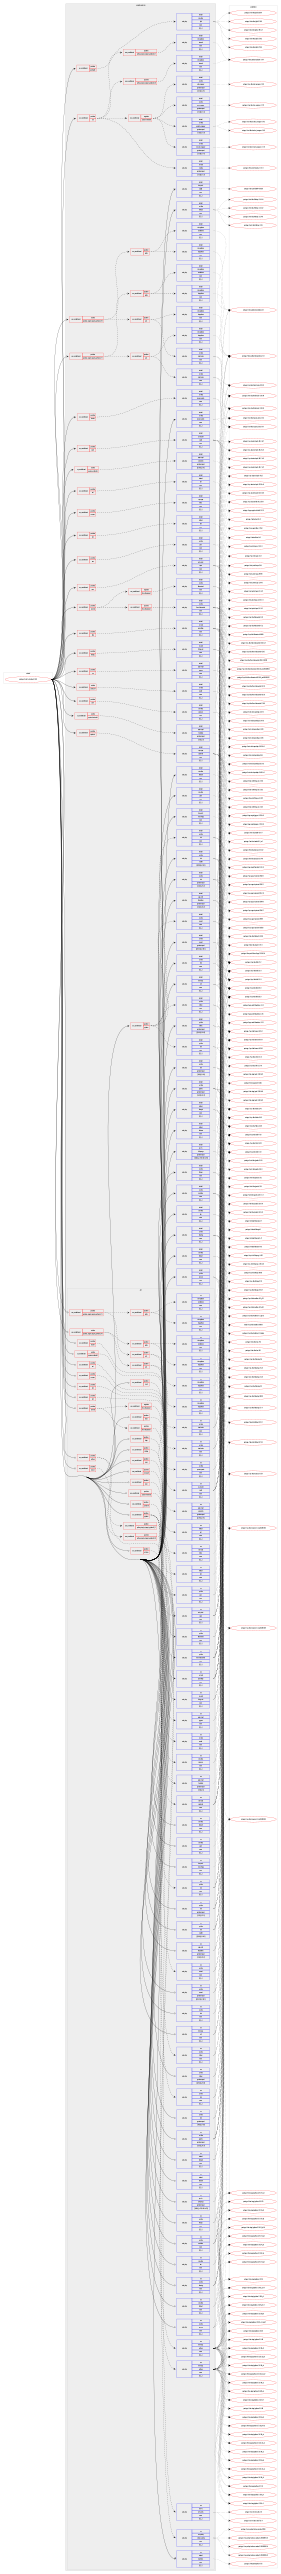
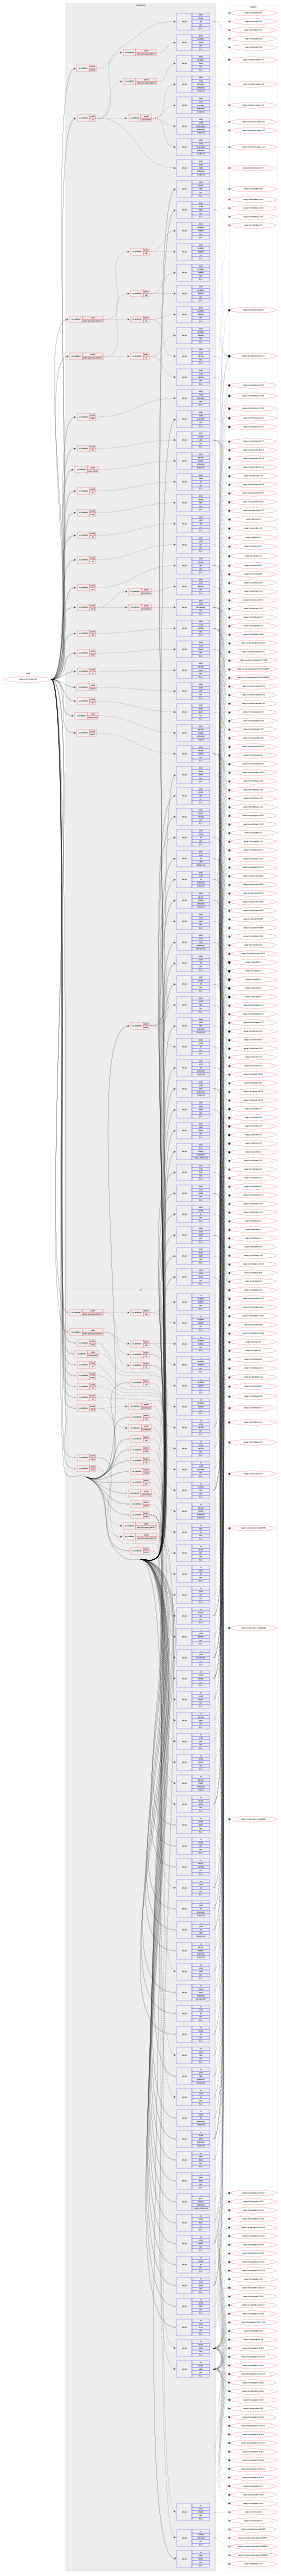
node "portage://dev-lang/python-3.10.14_p1-r1": added
